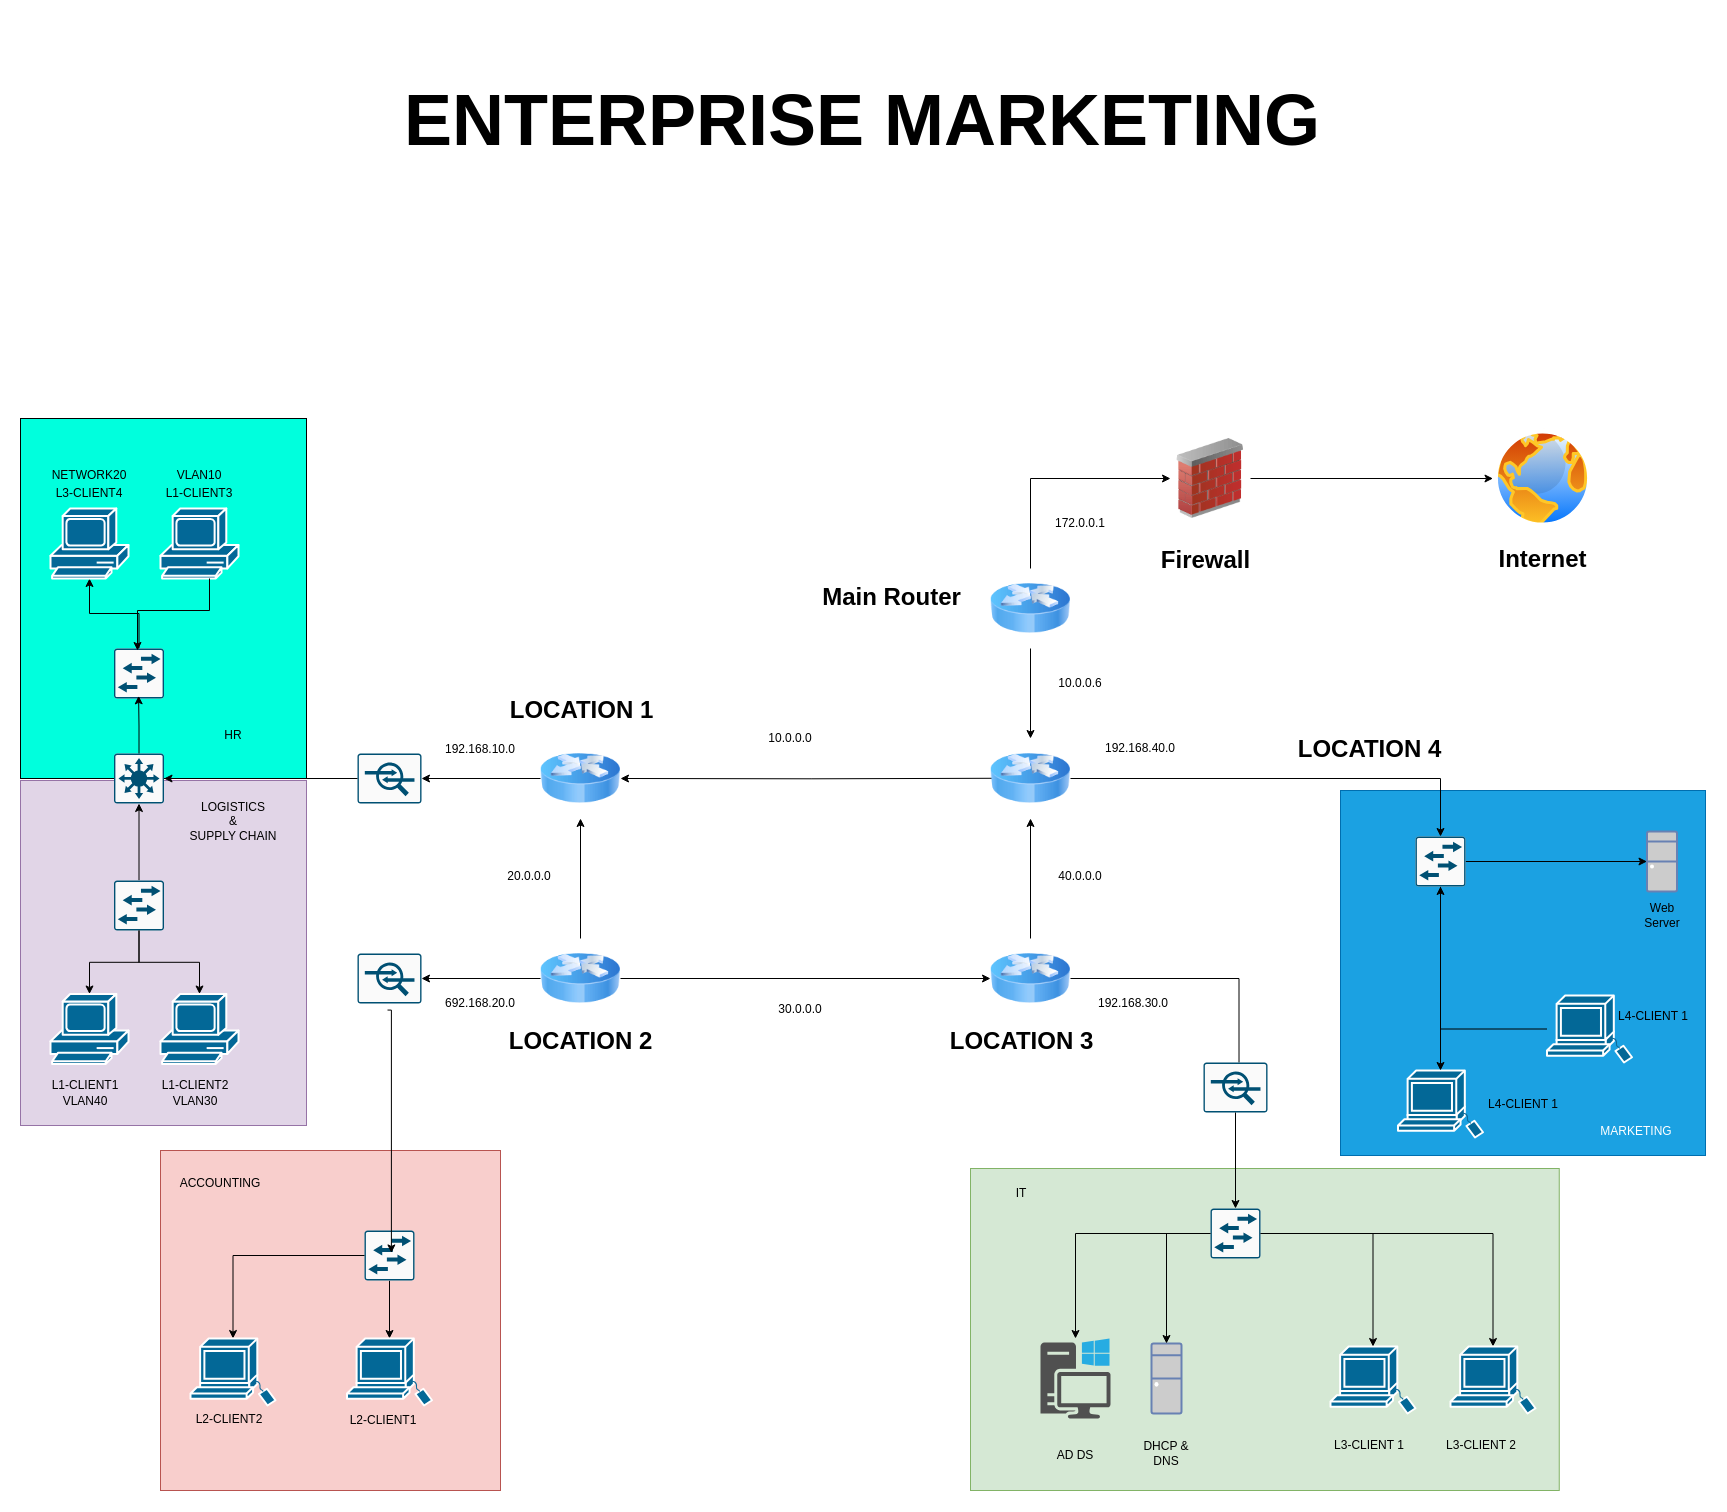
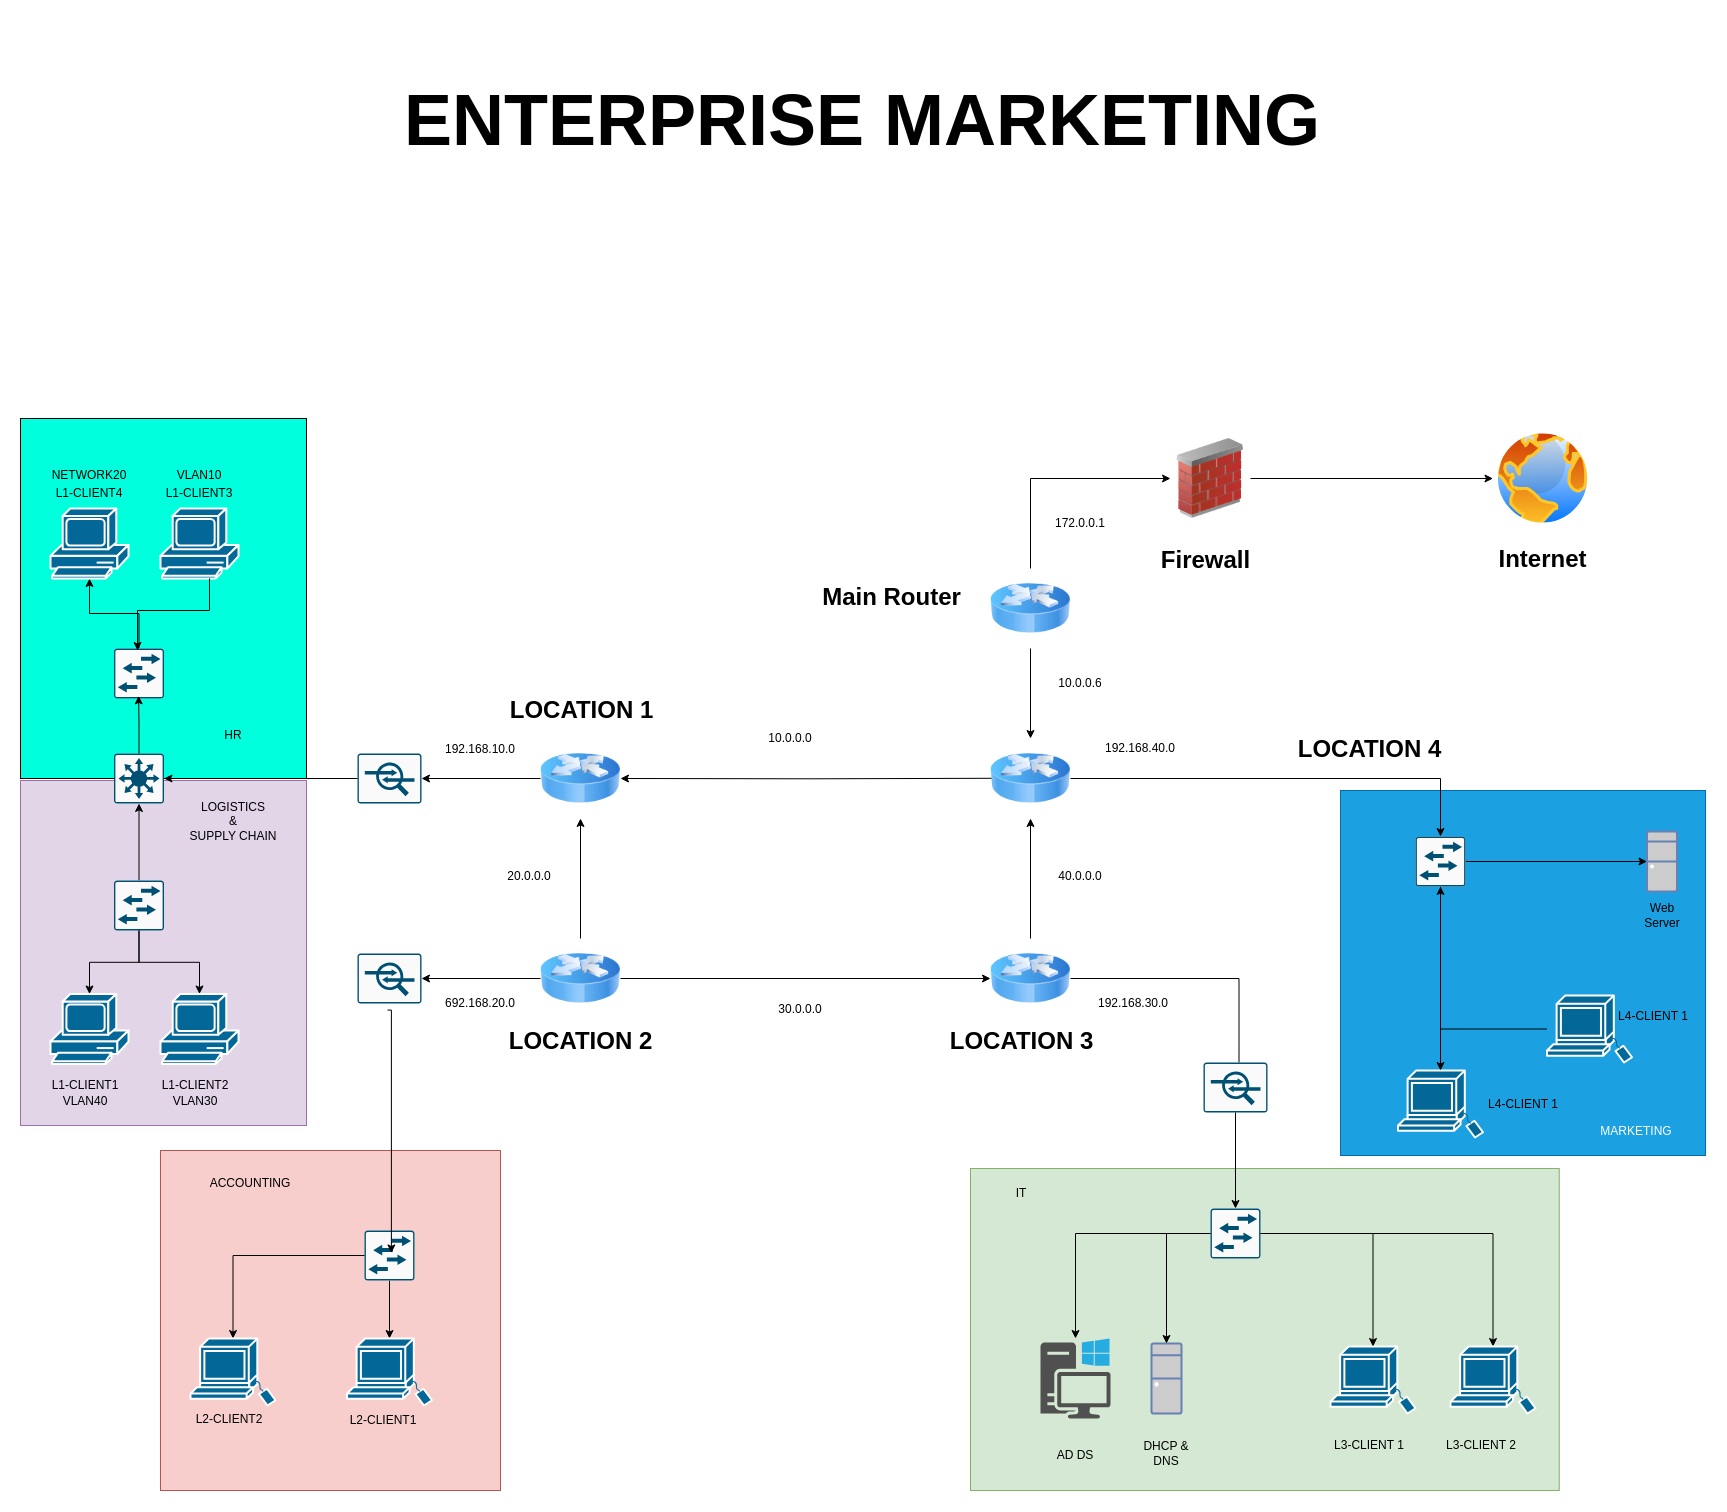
node "L3-CLIENT4": label "L3-CLIENT4" -> "L1-CLIENT4"
node "ACCOUNTING": moved (221, 1184) -> (251, 1184)
